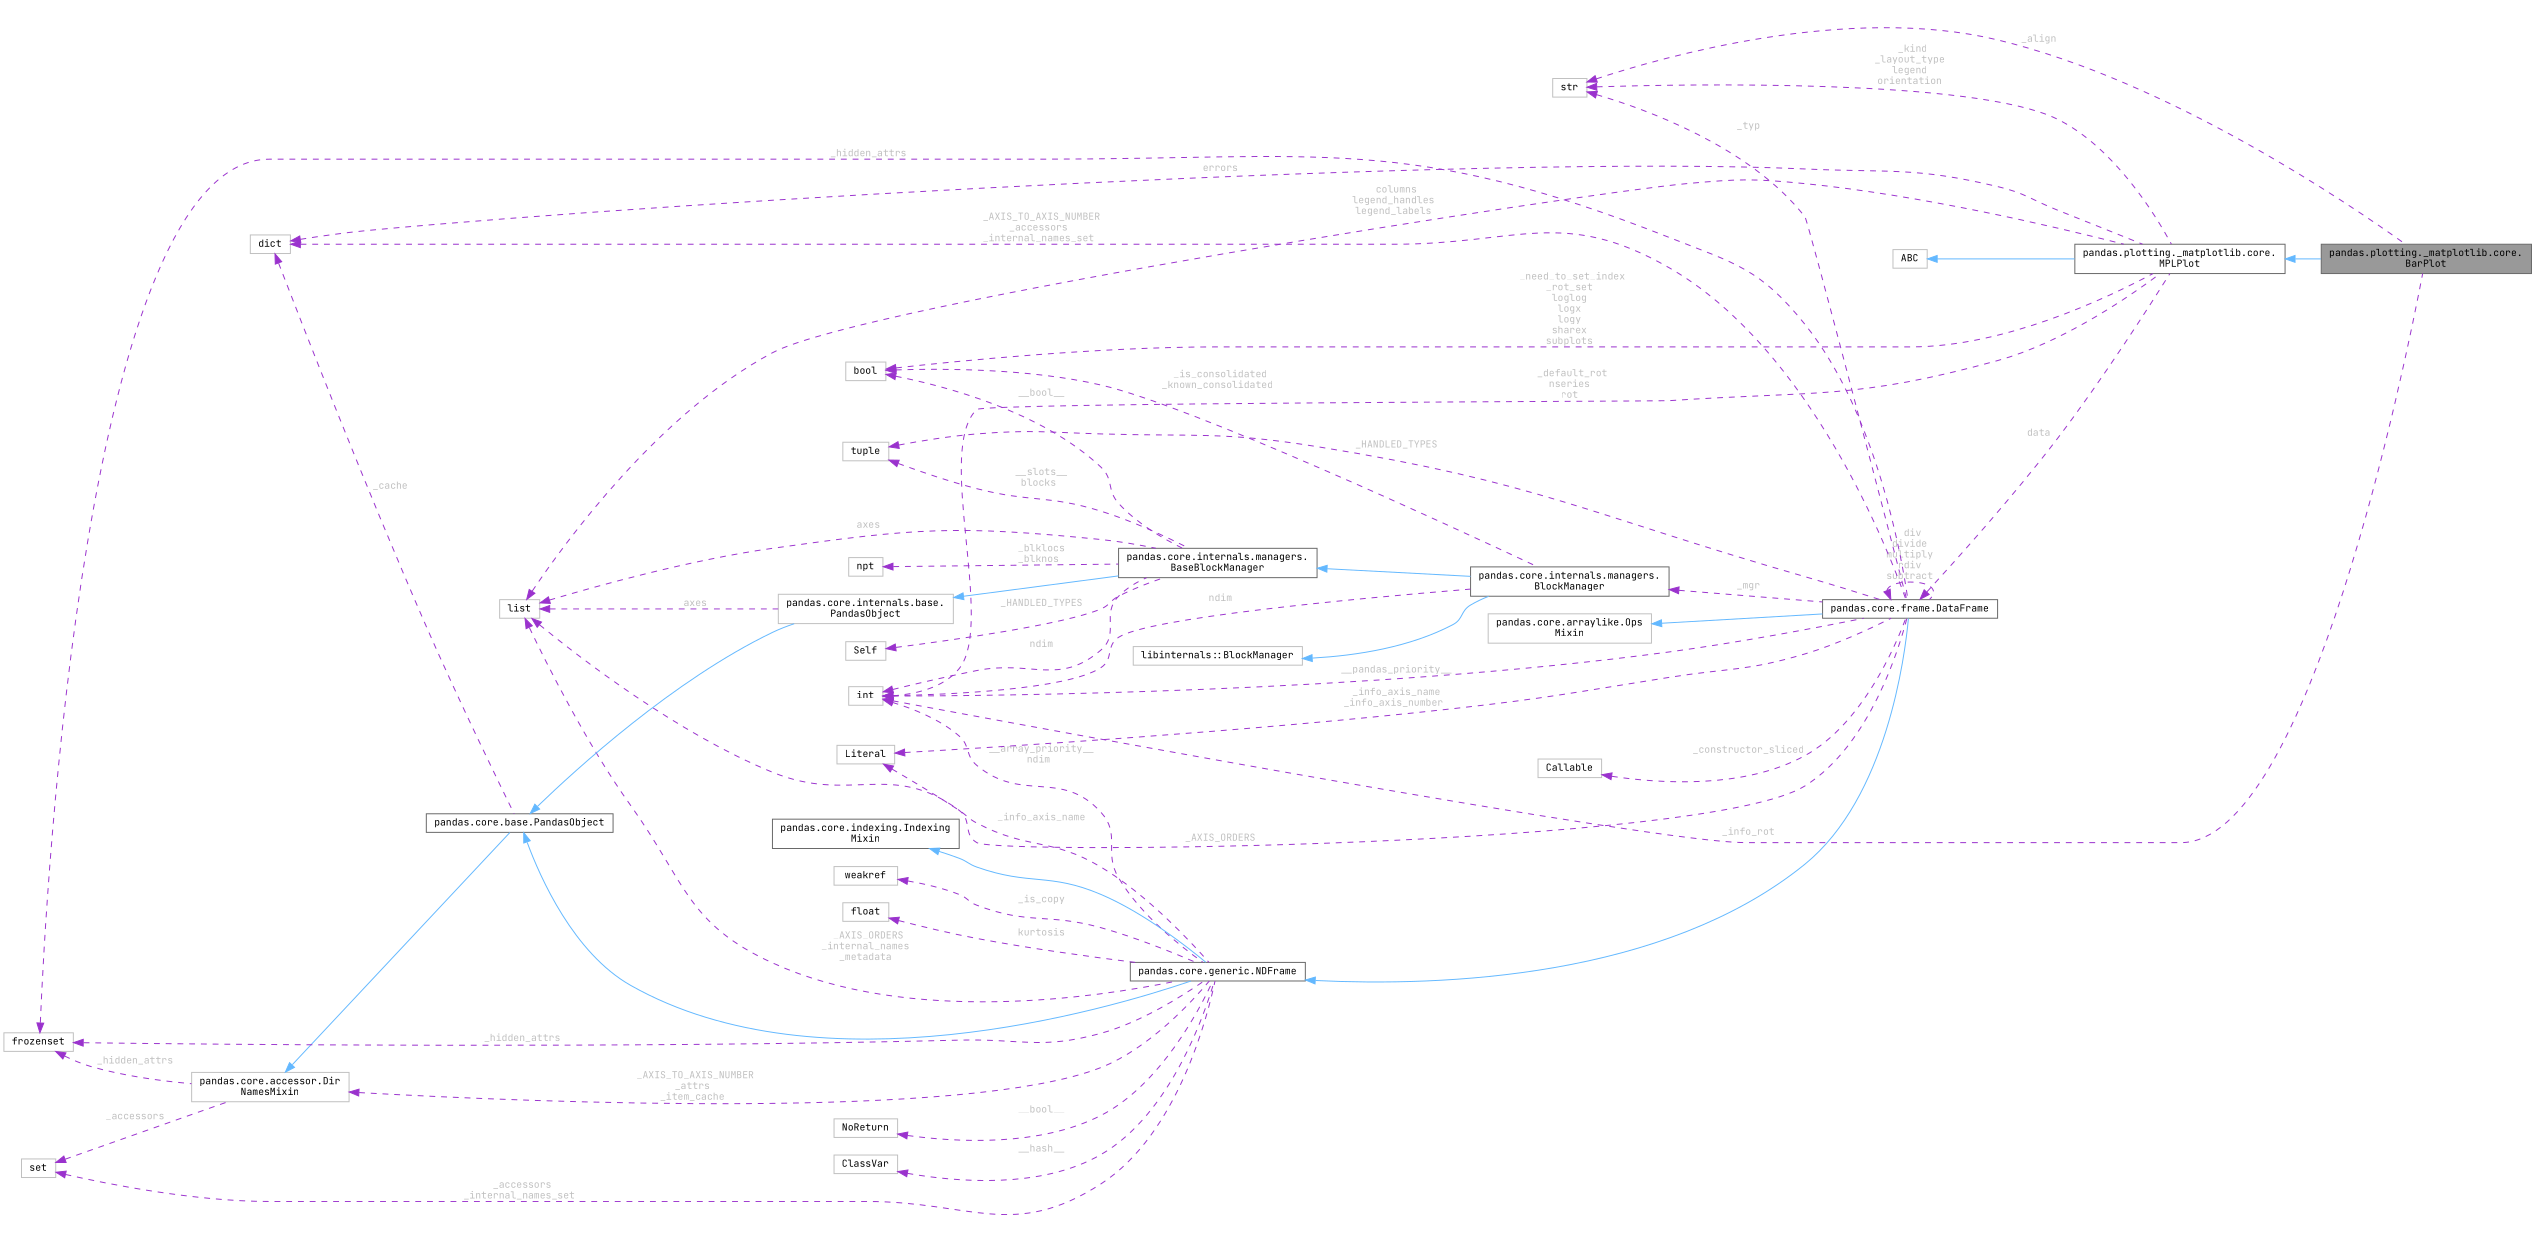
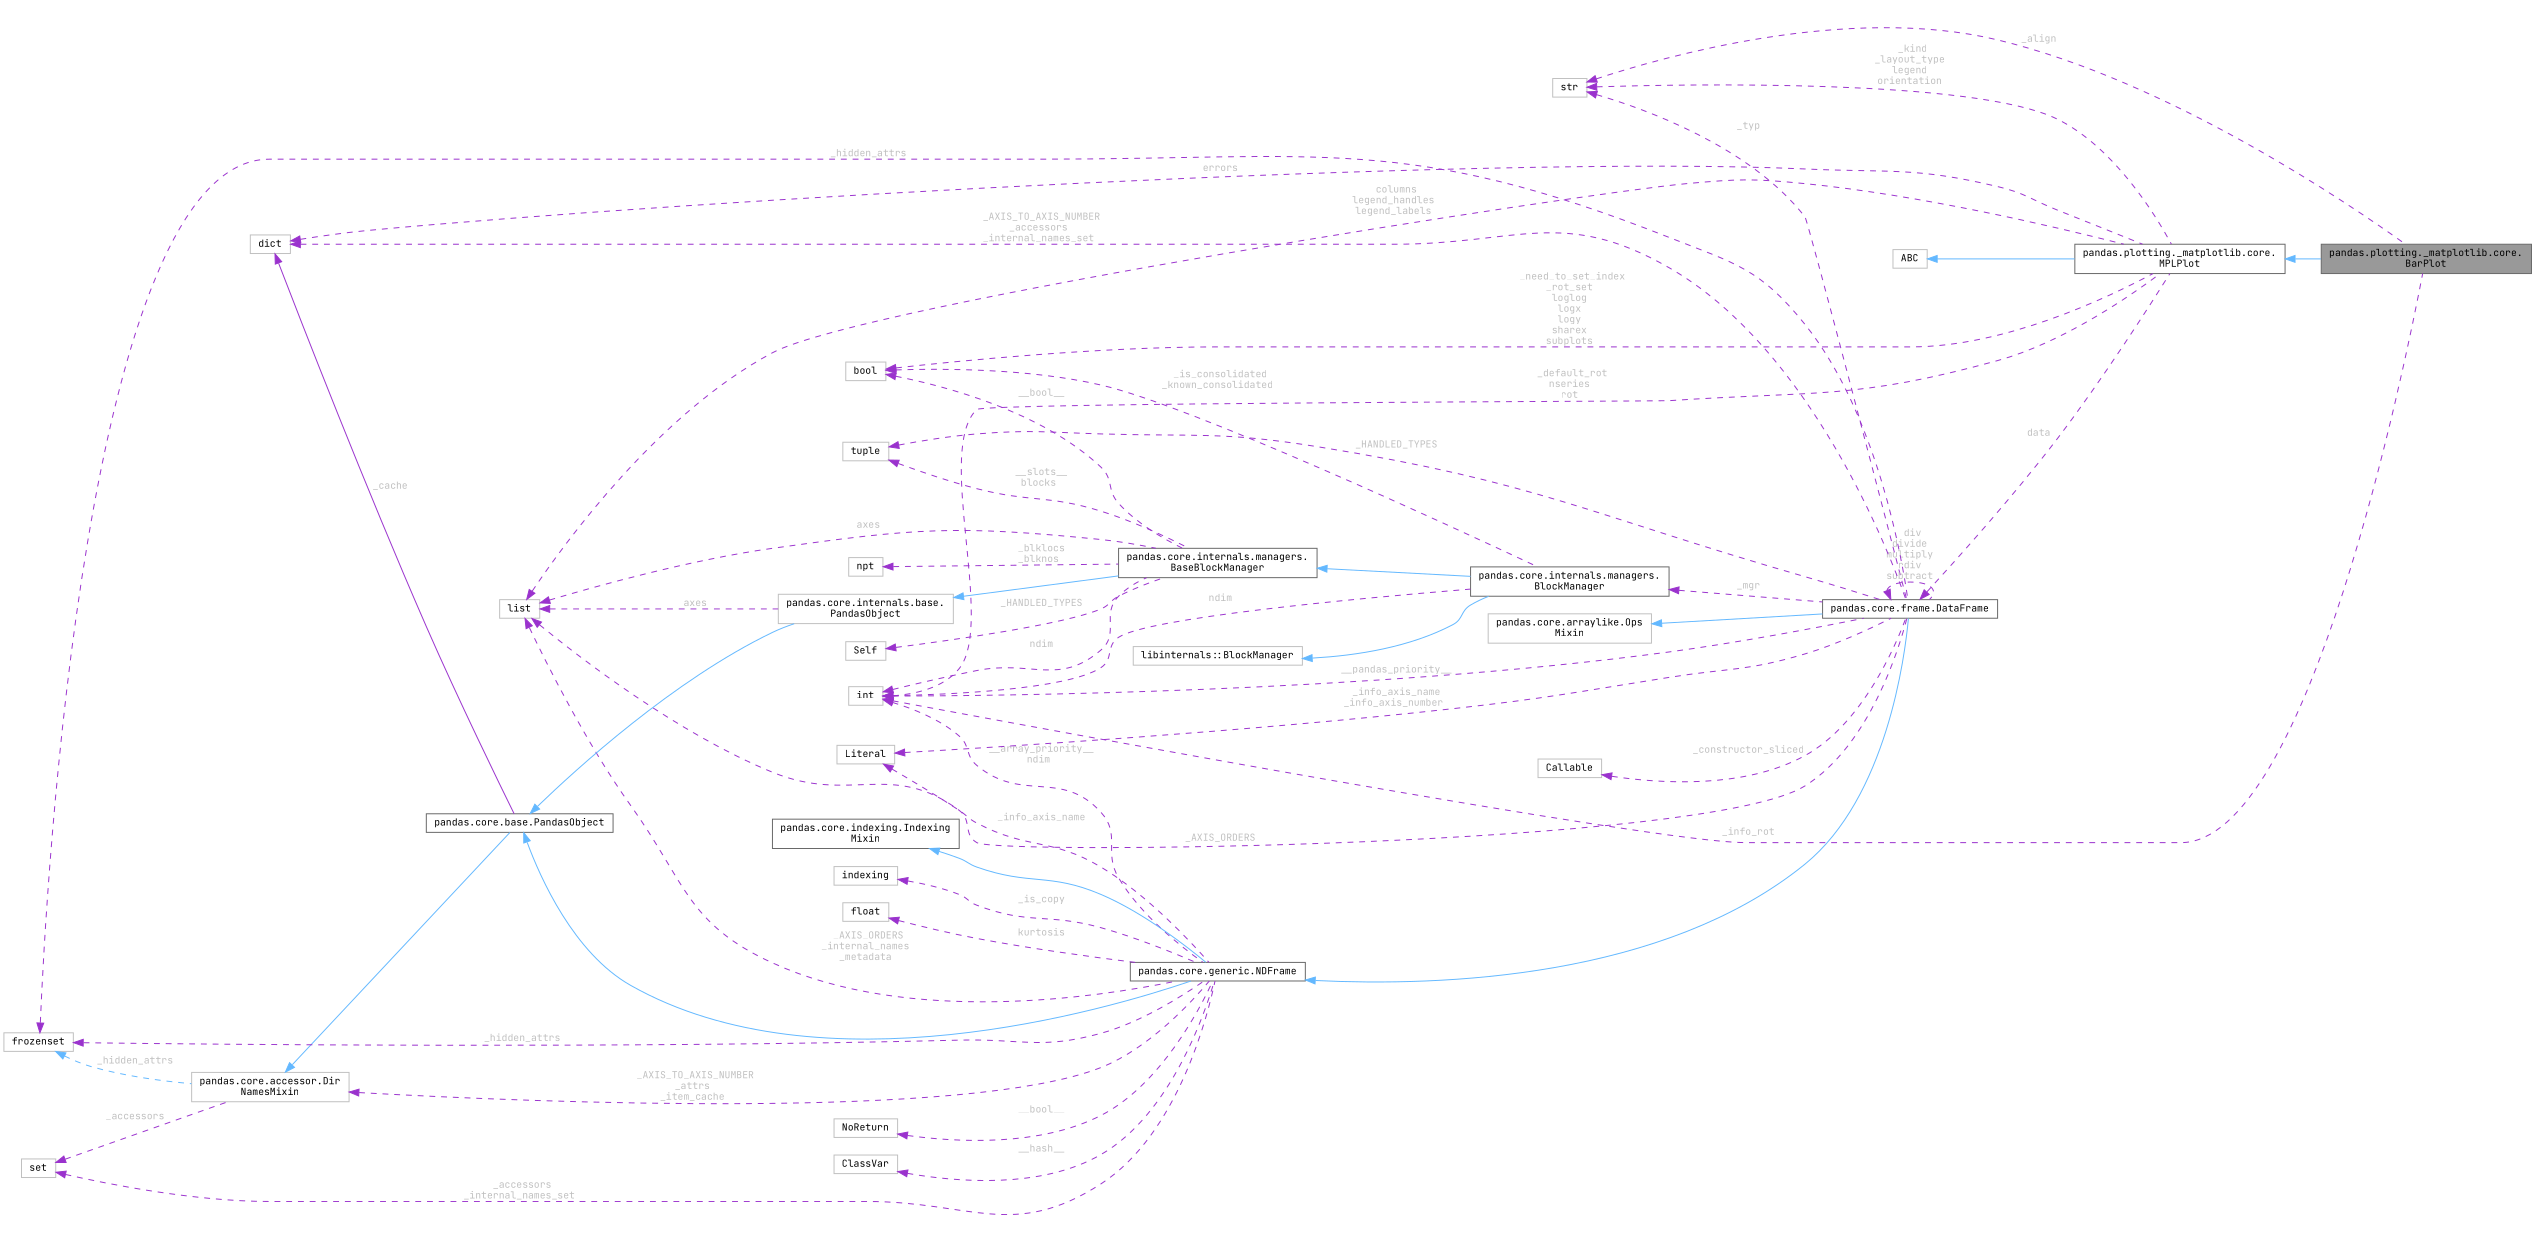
edge "pandas.core.base.PandasObject" -> "dict": style dashed -> solid
node "weakref": label "weakref" -> "indexing"
edge "pandas.core.accessor.Dir NamesMixin" -> "frozenset": color darkorchid3 -> steelblue1
